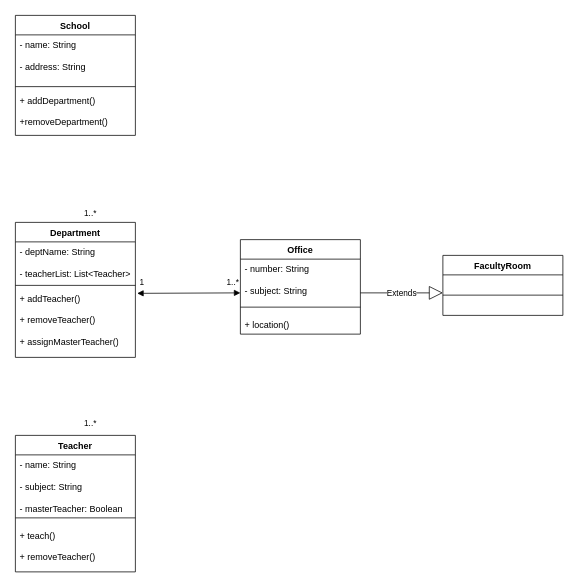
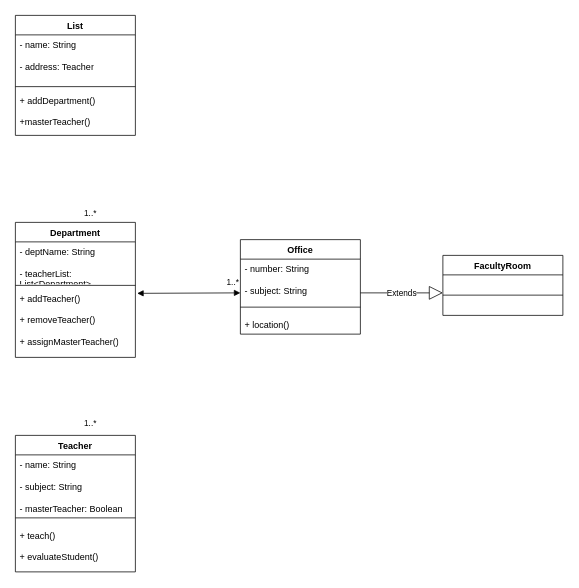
node "School": label "School" -> "List"
node "- name: String - address: String": label "- name: String - address: String" -> "- name: String - address: Teacher"
node "+ addDepartment() +removeDepartment()": label "+ addDepartment() +removeDepartment()" -> "+ addDepartment() +masterTeacher()"
node "- deptName: String - teacherList: List<Teacher>": label "- deptName: String - teacherList: List<Teacher>" -> "- deptName: String - teacherList: List<Department>"
node "1": removed
node "+ teach() + removeTeacher()": label "+ teach() + removeTeacher()" -> "+ teach() + evaluateStudent()"
